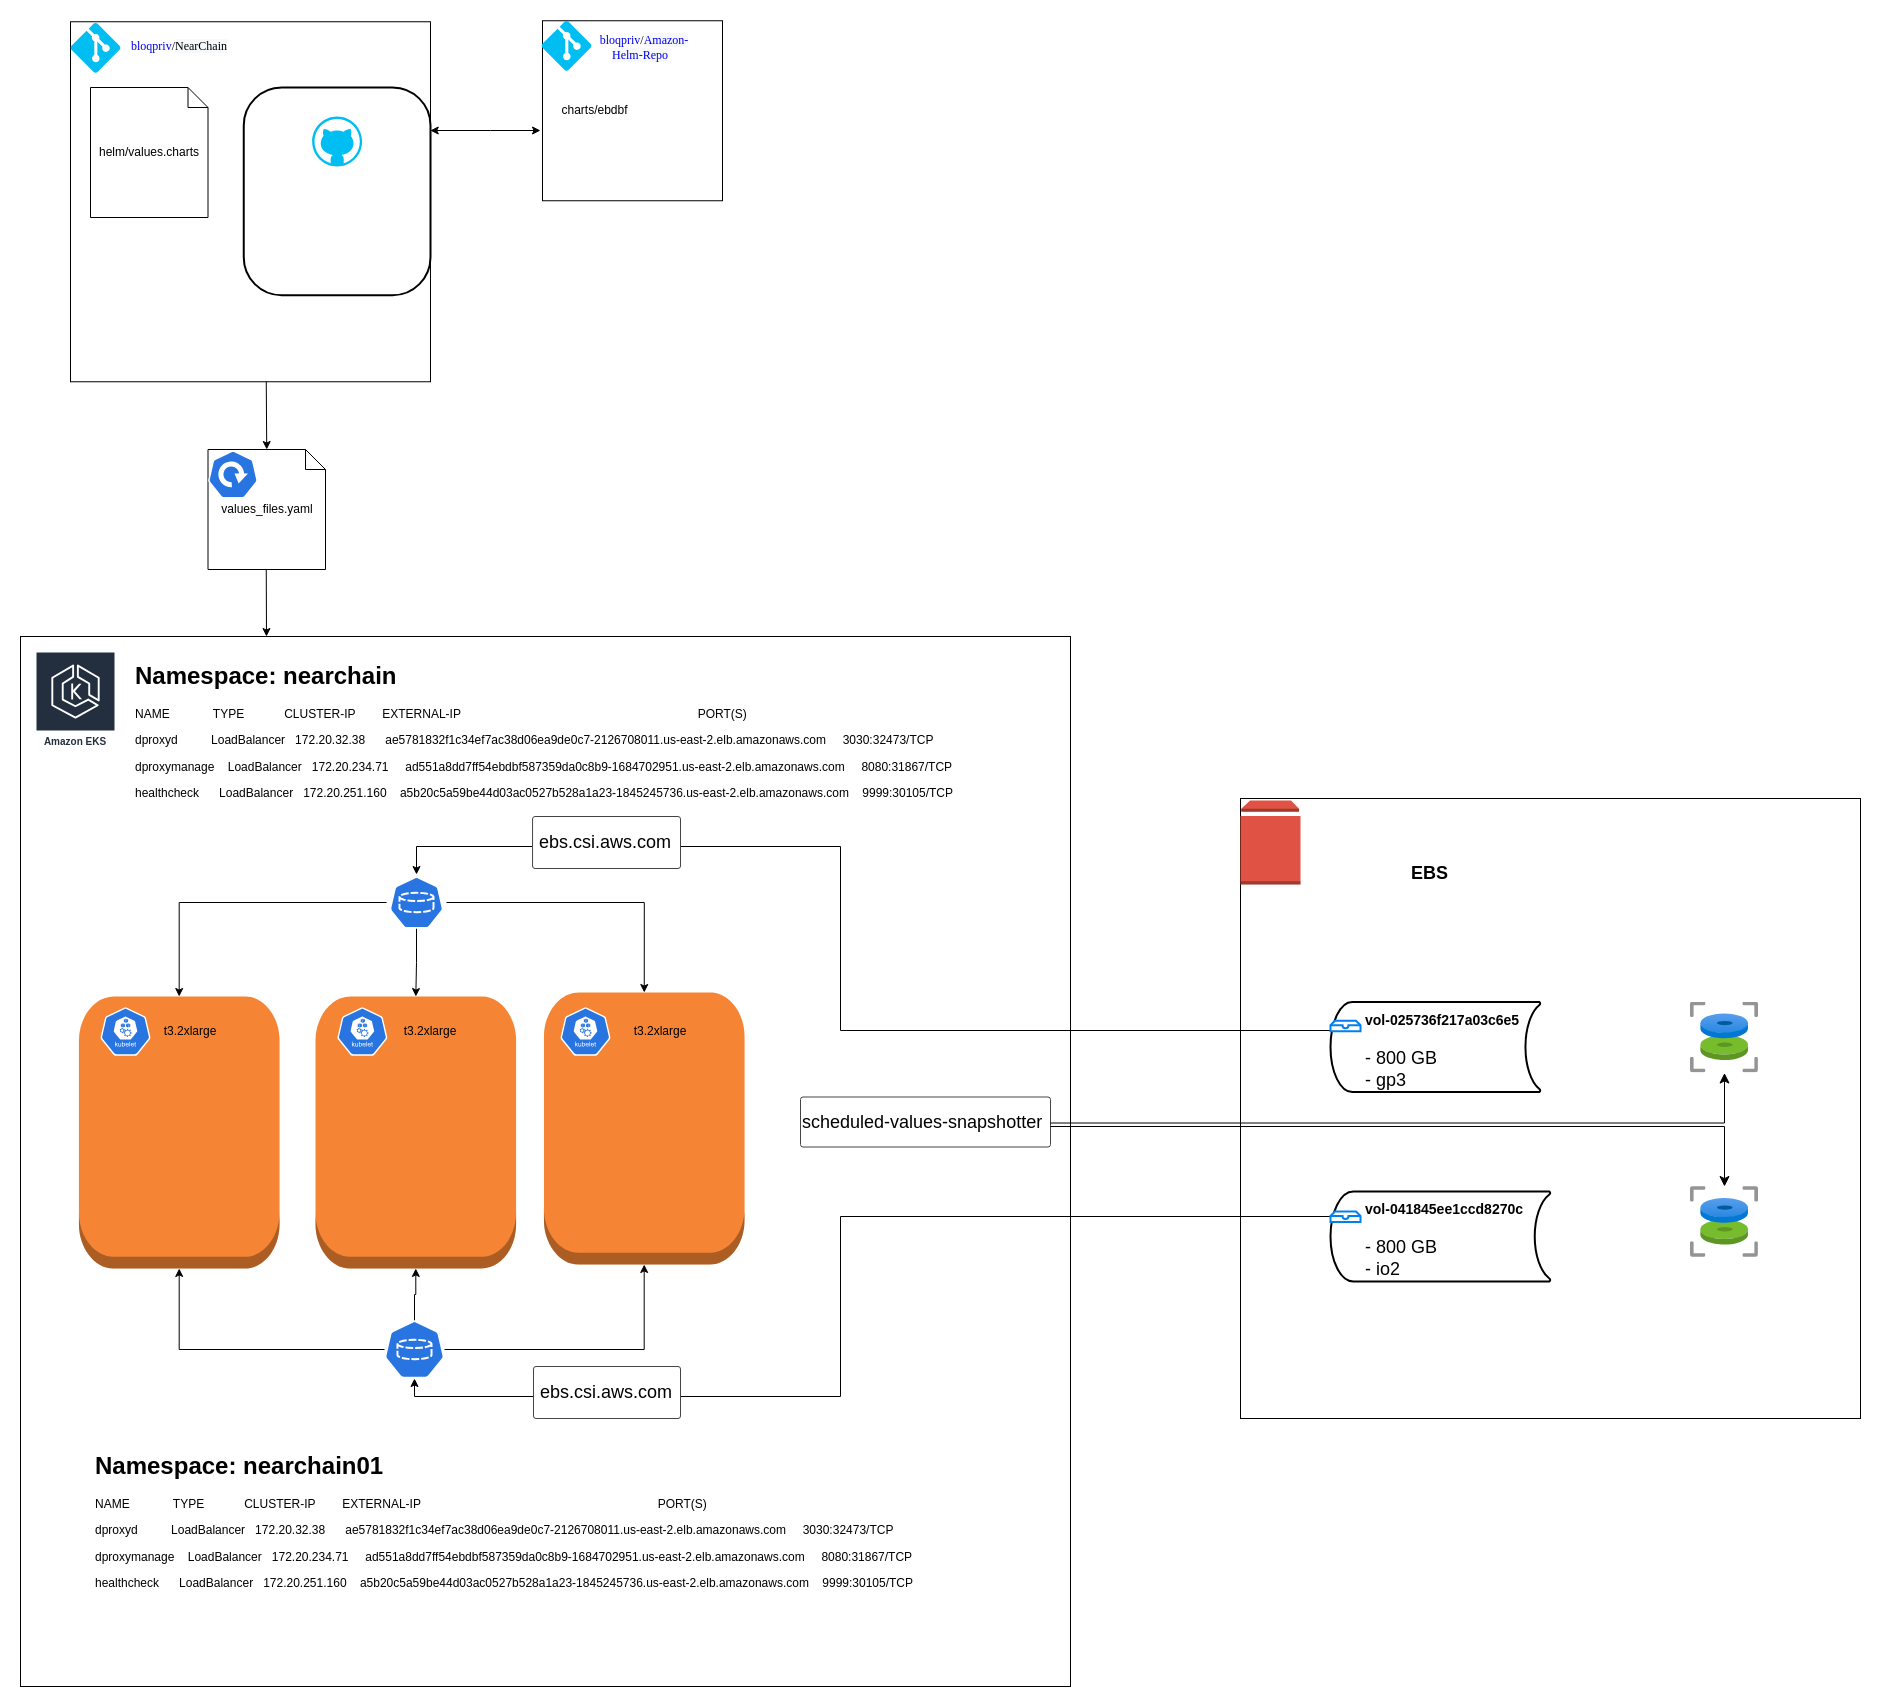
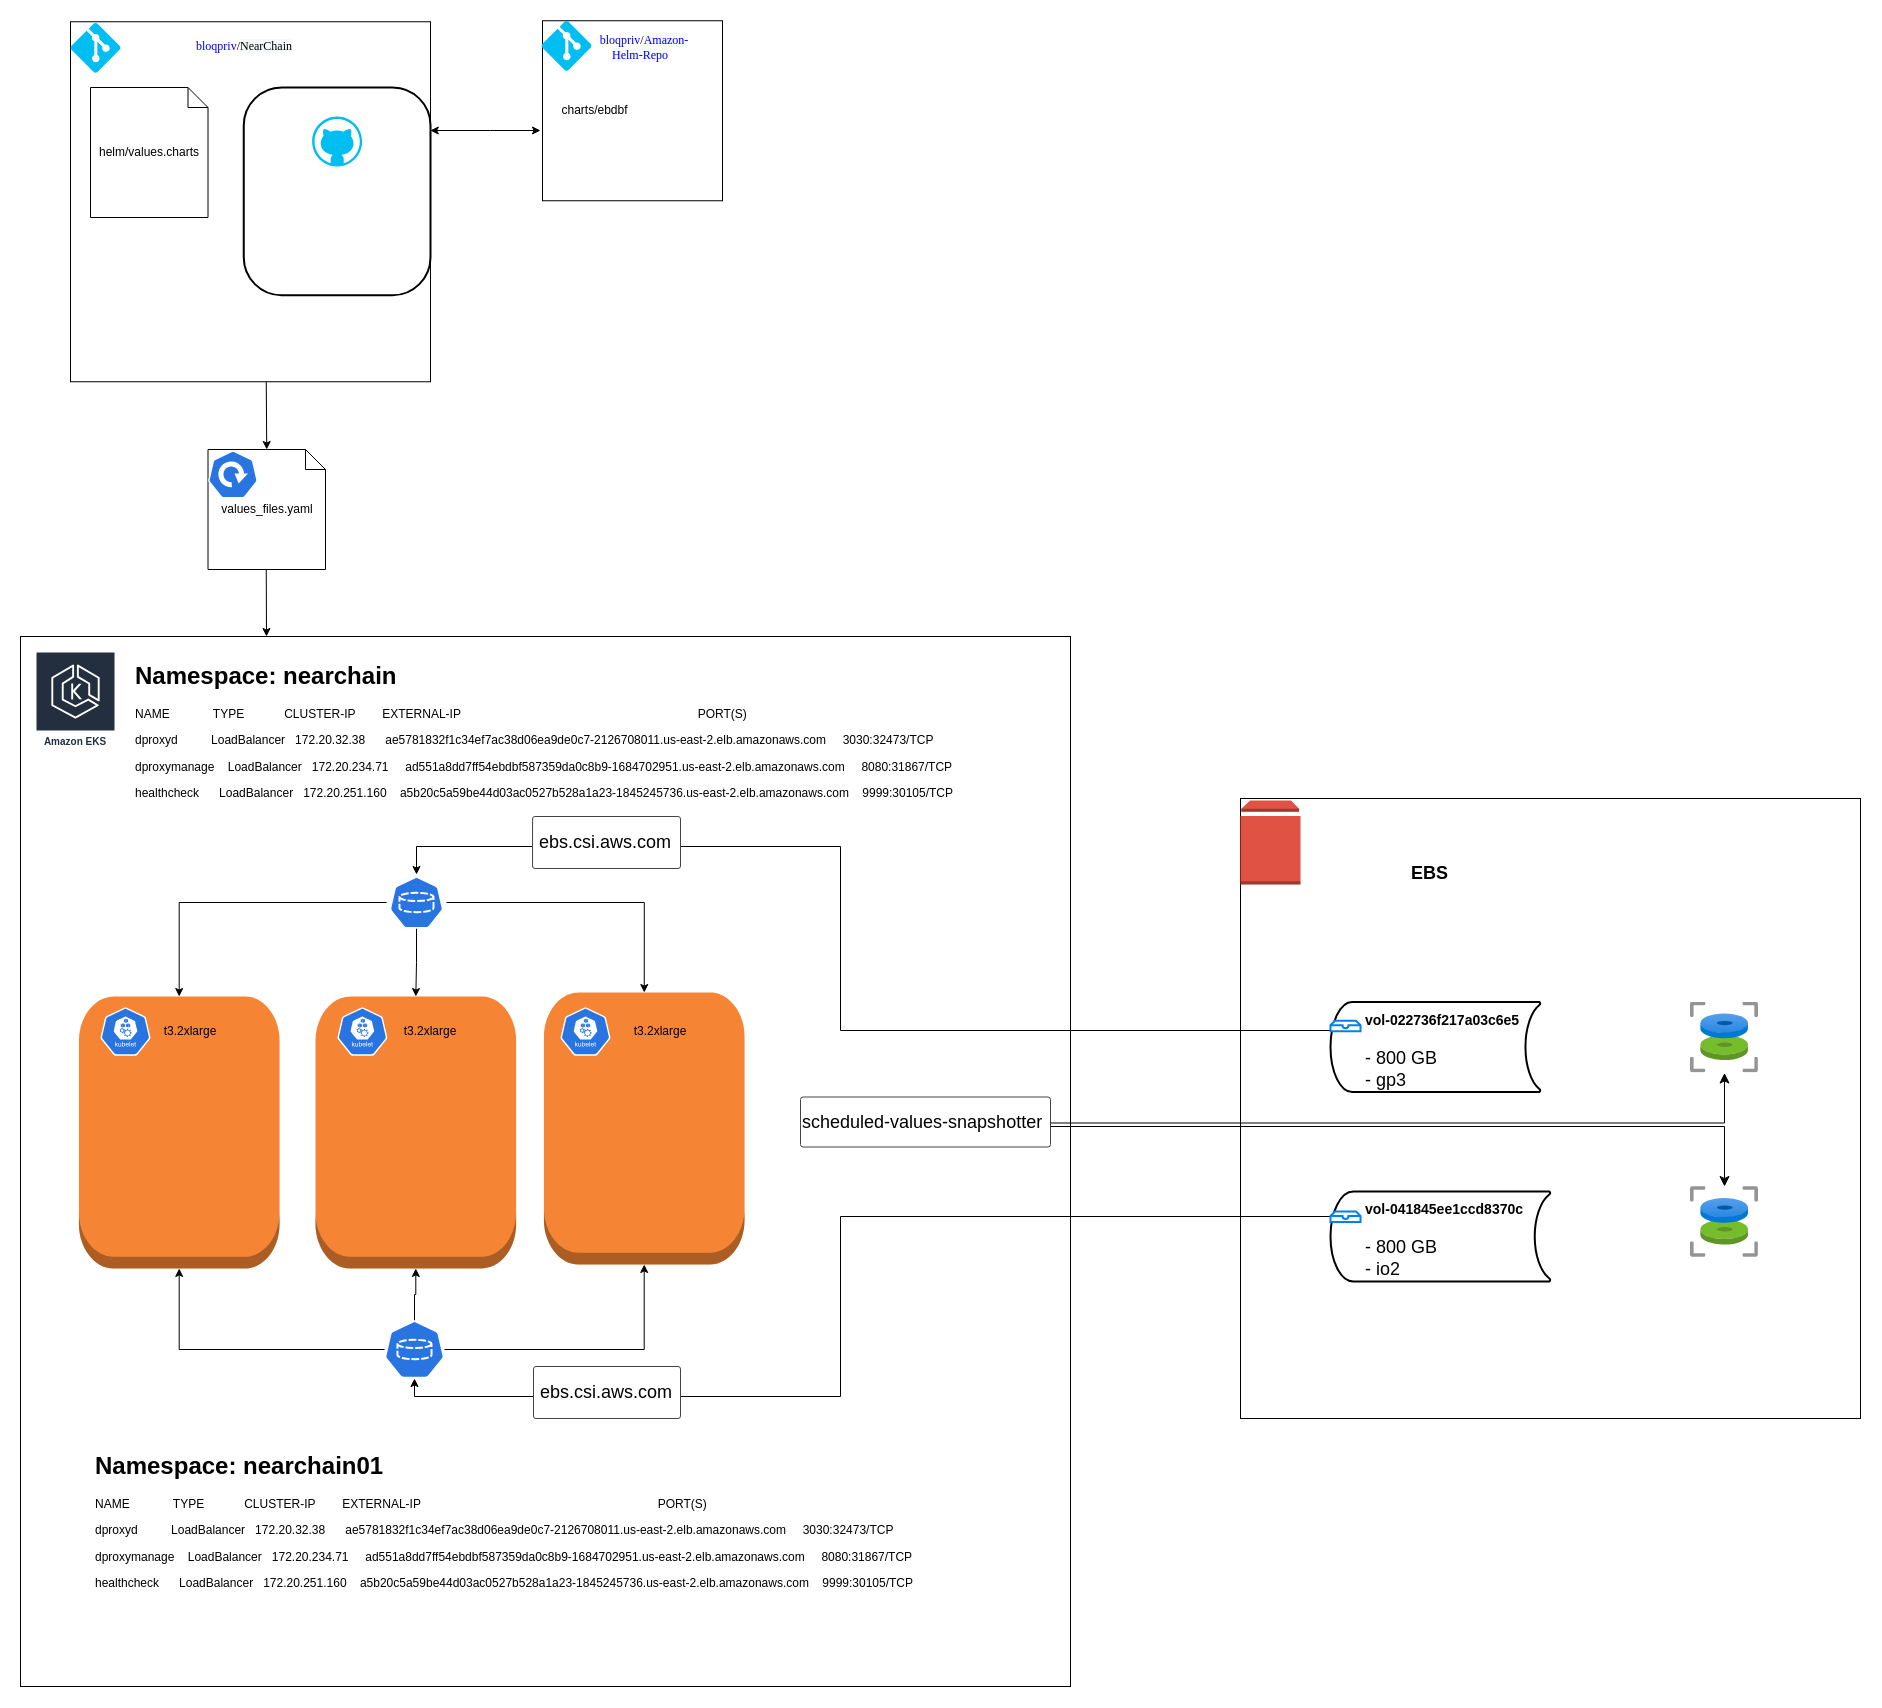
node "bloqpriv/NearChain": moved (179, 47) -> (244, 47)
node "vol-025736f217a03c6e5 - 800 GB - gp3": label "vol-025736f217a03c6e5 - 800 GB - gp3" -> "vol-022736f217a03c6e5 - 800 GB - gp3"
node "vol-041845ee1ccd8270c - 800 GB - io2": label "vol-041845ee1ccd8270c - 800 GB - io2" -> "vol-041845ee1ccd8370c - 800 GB - io2"
